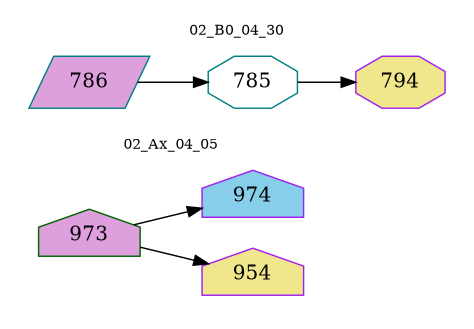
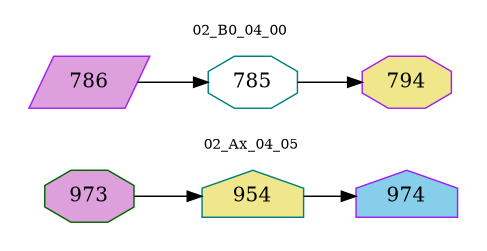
cluster "02_B0_04_30": label "02_B0_04_30" -> "02_B0_04_00"
node "786": color teal -> purple
edge "973" -> "974": now "954" -> "974"
node "973": shape house -> octagon
node "954": color purple -> teal
